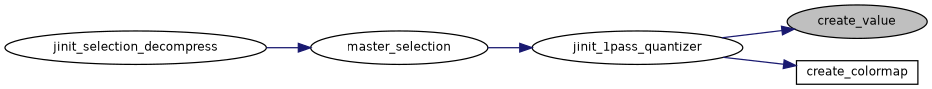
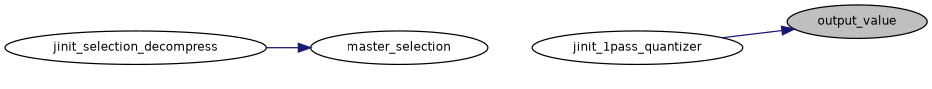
node "create_value": label "create_value" -> "output_value"
edge "master_selection" -> "jinit_1pass_quantizer": removed
node "create_colormap": removed
